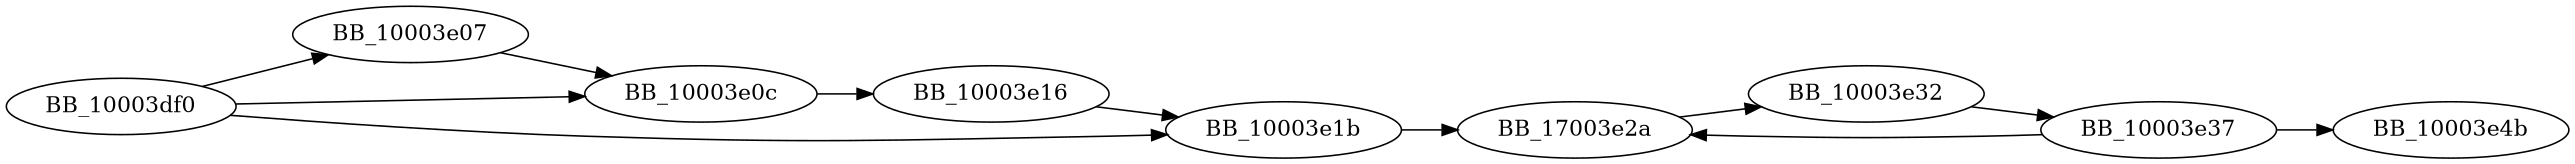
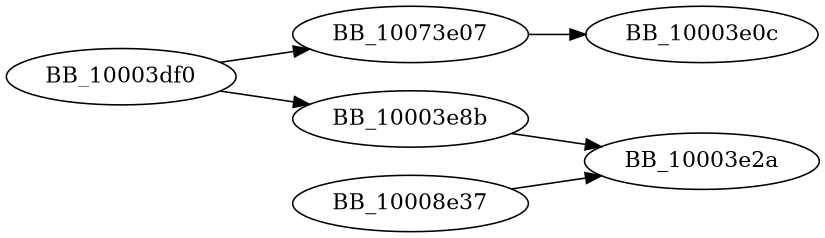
node "BB_10003e07": label "BB_10003e07" -> "BB_10073e07"
node "BB_10003e16": removed
node "BB_10003e32": removed
edge "BB_10003df0" -> "BB_10003e0c": removed
node "BB_10003e1b": label "BB_10003e1b" -> "BB_10003e8b"
node "BB_17003e2a": label "BB_17003e2a" -> "BB_10003e2a"
node "BB_10003e37": label "BB_10003e37" -> "BB_10008e37"
node "BB_10003e4b": removed
